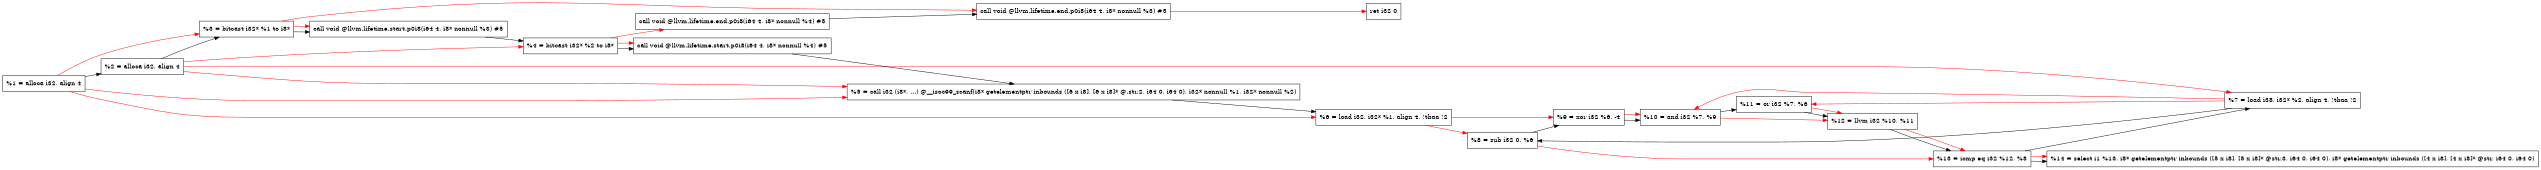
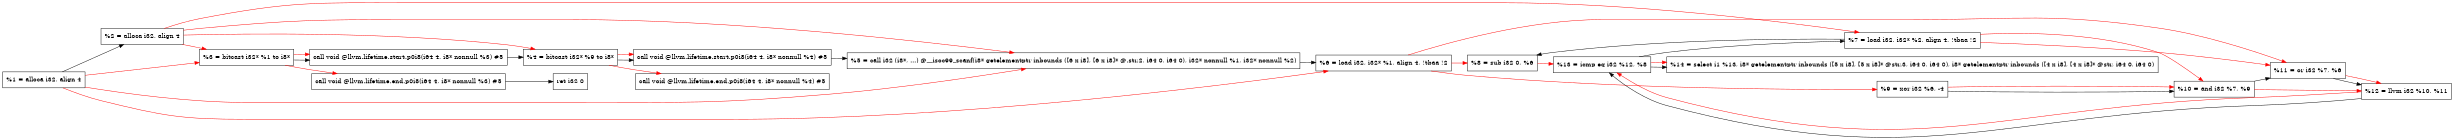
edge "call void @llvm.lifetime.end.p0i8(i64 4, i8* nonnull %3) #5" -> "ret i32 0": color red -> black
edge "call void @llvm.lifetime.end.p0i8(i64 4, i8* nonnull %4) #5" -> "call void @llvm.lifetime.end.p0i8(i64 4, i8* nonnull %3) #5": removed
edge "%6 = load i32, i32* %1, align 4, !tbaa !2" -> "%11 = or i32 %7, %6": added
node "%4 = bitcast i32* %2 to i8*": label "%4 = bitcast i32* %2 to i8*" -> "%4 = bitcast i32* %9 to i8*"
edge "%2 = alloca i32, align 4" -> "%3 = bitcast i32* %1 to i8*": color black -> red
node "%7 = load i38, i32* %2, align 4, !tbaa !2": label "%7 = load i38, i32* %2, align 4, !tbaa !2" -> "%7 = load i32, i32* %2, align 4, !tbaa !2"
edge "%8 = sub i32 0, %6" -> "%9 = xor i32 %6, -4": removed
